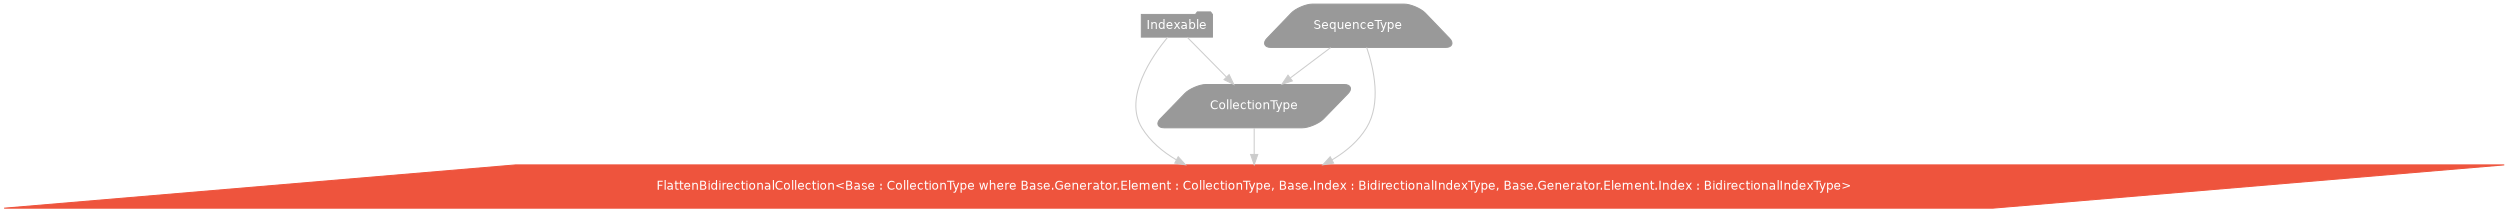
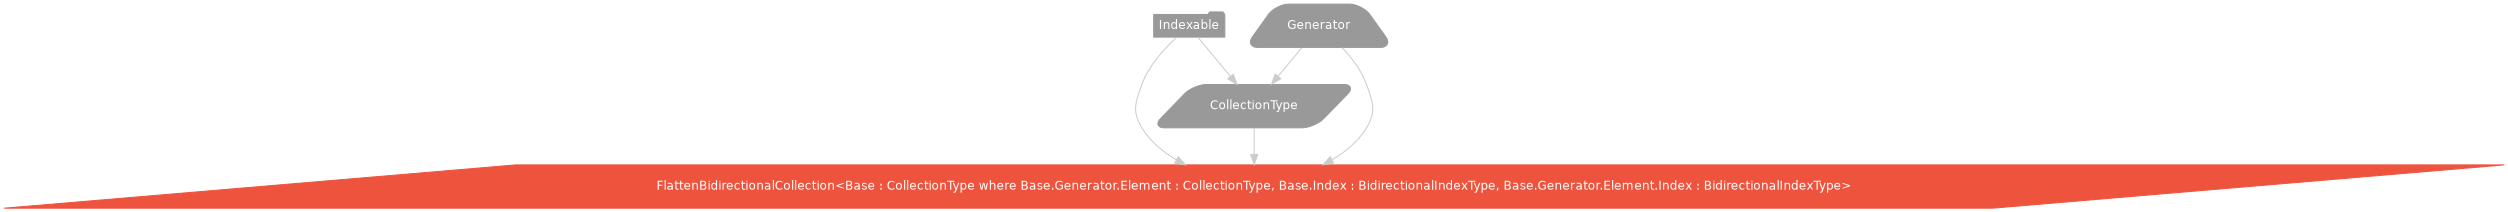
node "SequenceType": label "SequenceType" -> "Generator"
